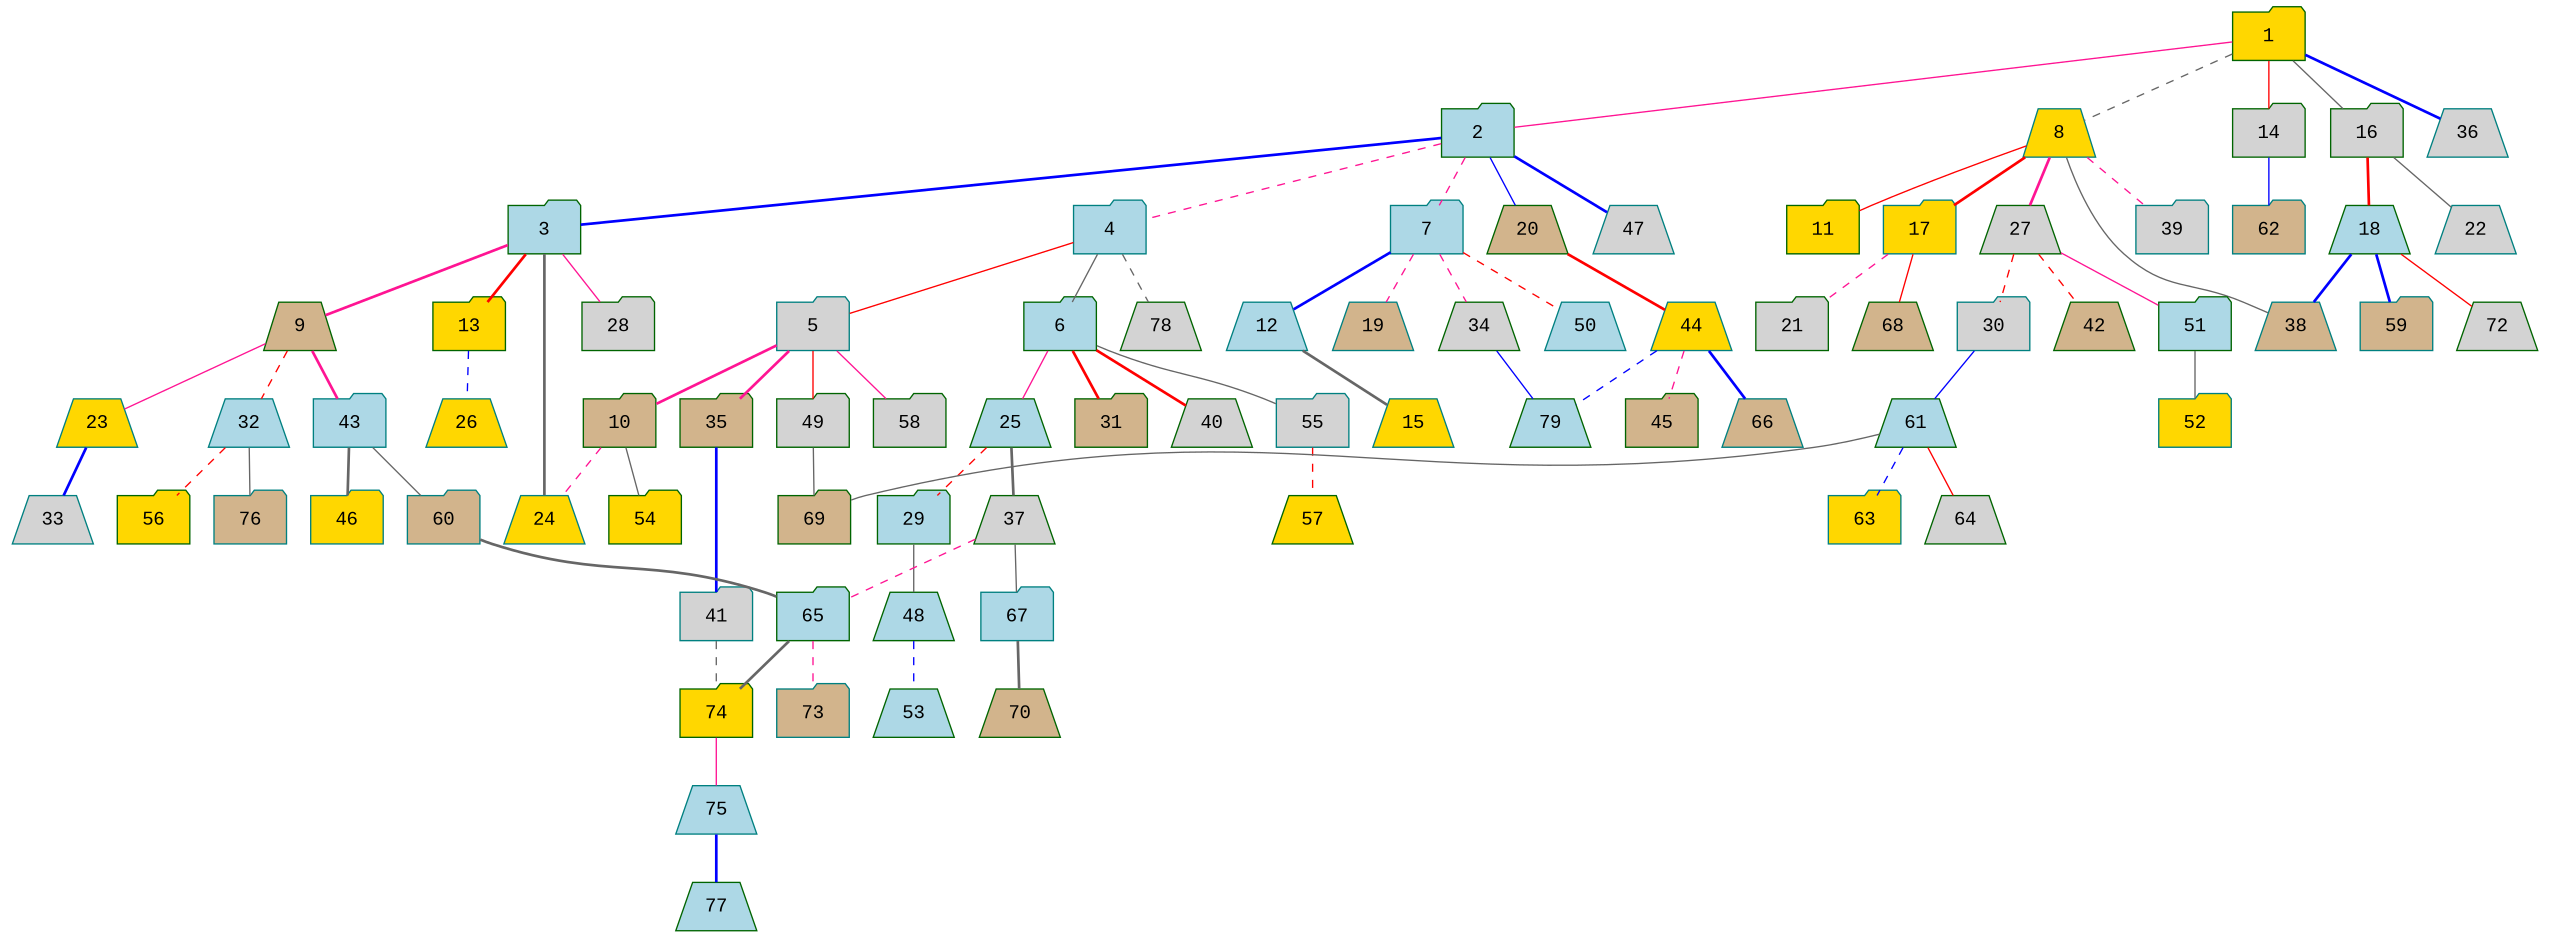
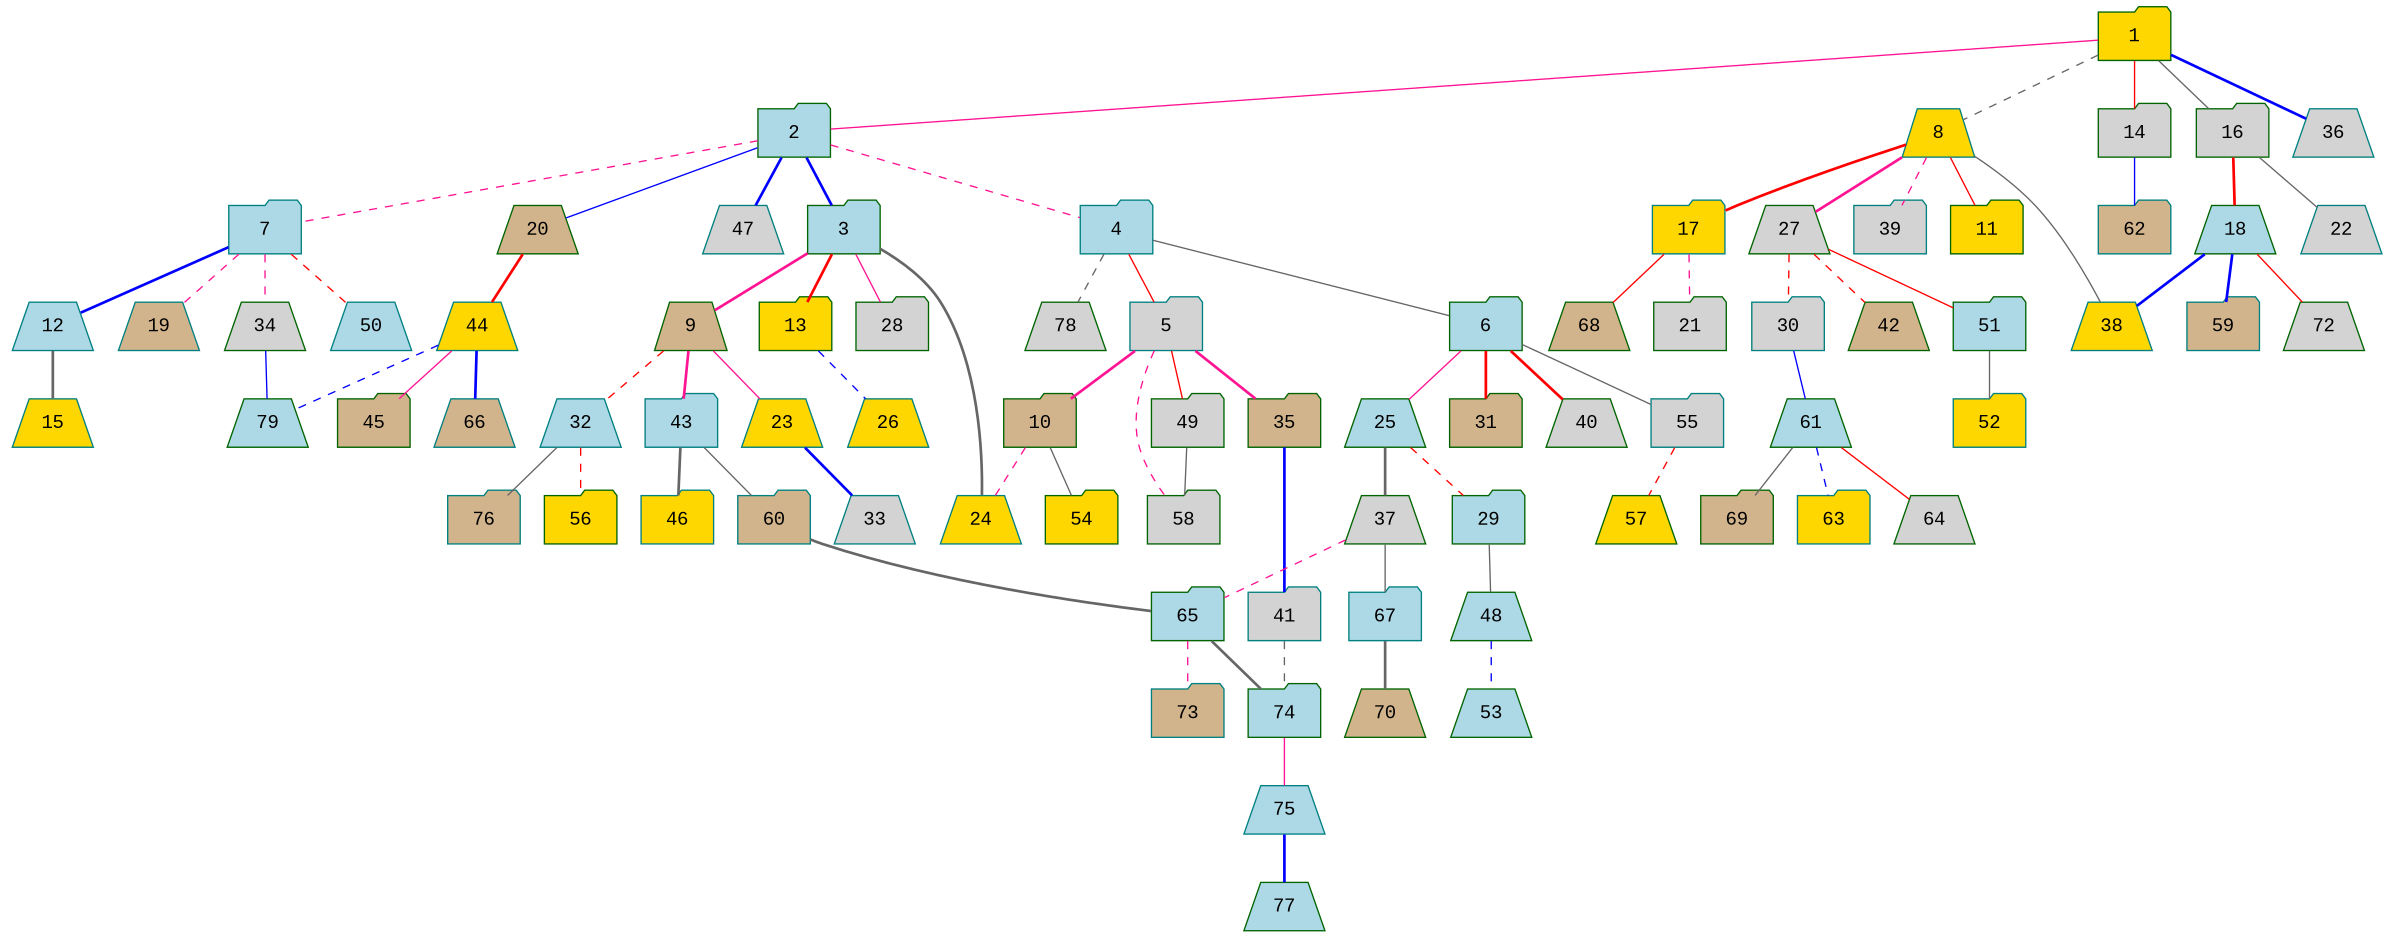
edge "27" -- "51": color deeppink -> red
node "38": fillcolor tan -> gold
edge "5" -- "58": style solid -> dashed
edge "44" -- "45": style dashed -> solid
edge "49" -- "69": now "49" -- "58"
node "74": fillcolor gold -> lightblue
